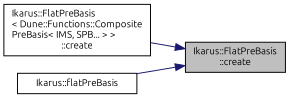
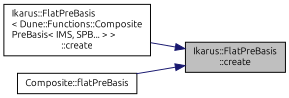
node "Ikarus::flatPreBasis": label "Ikarus::flatPreBasis" -> "Composite::flatPreBasis"
